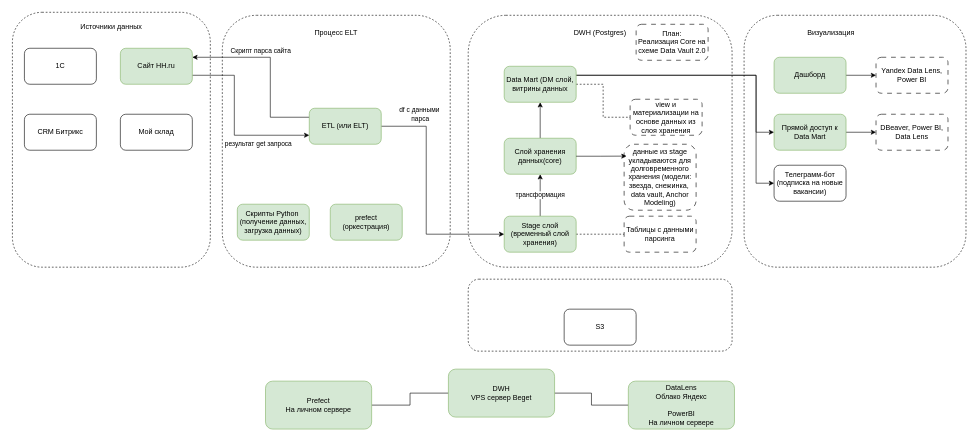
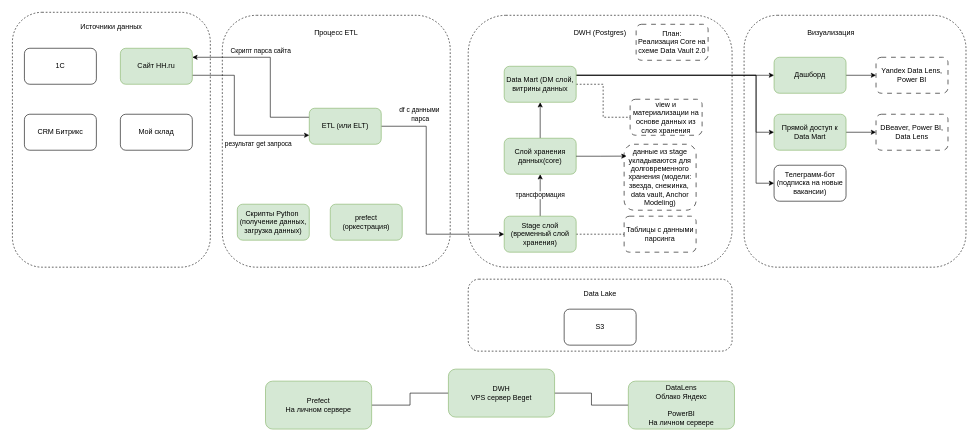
node "Процесс ELT": label "Процесс ELT" -> "Процесс ETL"
edge "Data Mart (DM слой, витрины данных" -> "Дашборд": added
node "Data Lake": added
